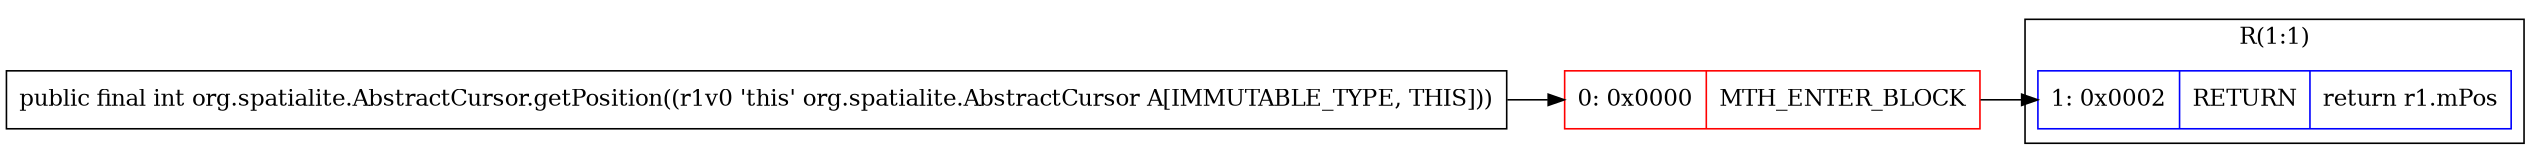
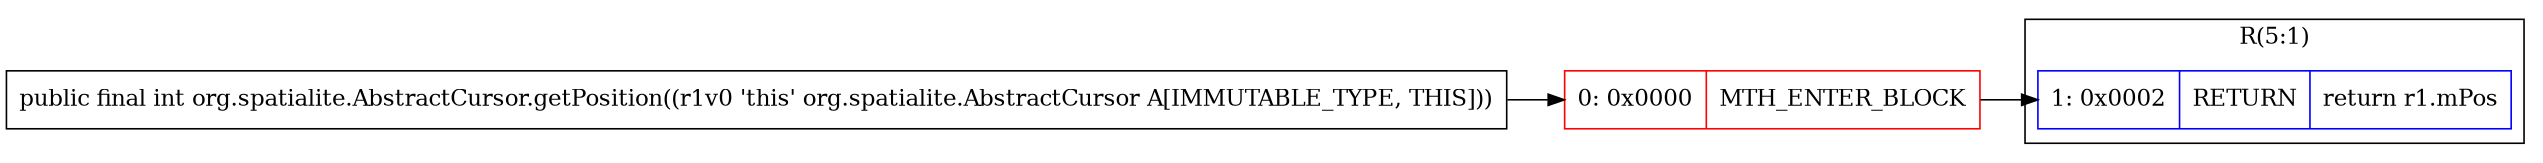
cluster "R(1:1)": label "R(1:1)" -> "R(5:1)"
